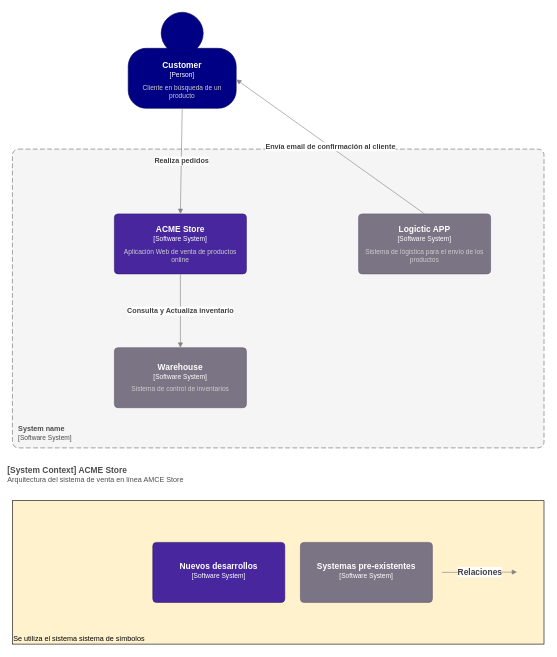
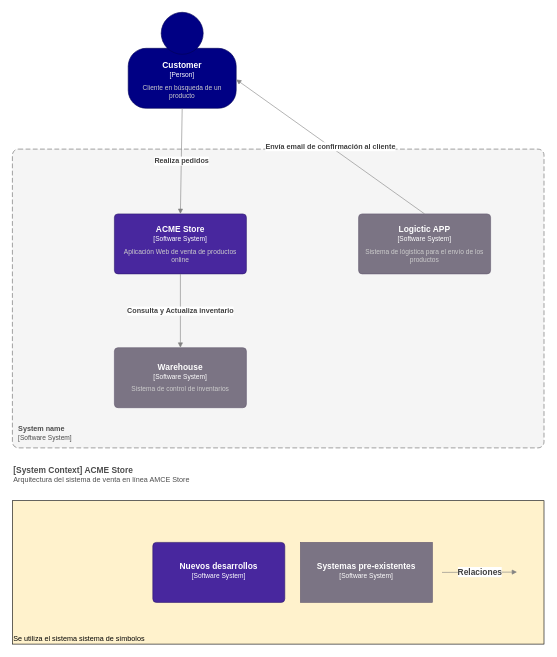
node "[System Context] ACME Store Arquitectura del sistema de venta en línea AMCE Store": moved (128, 473) -> (134, 473)
node "Systemas pre-existentes [Software System]": shape rounded rectangle -> rectangle
